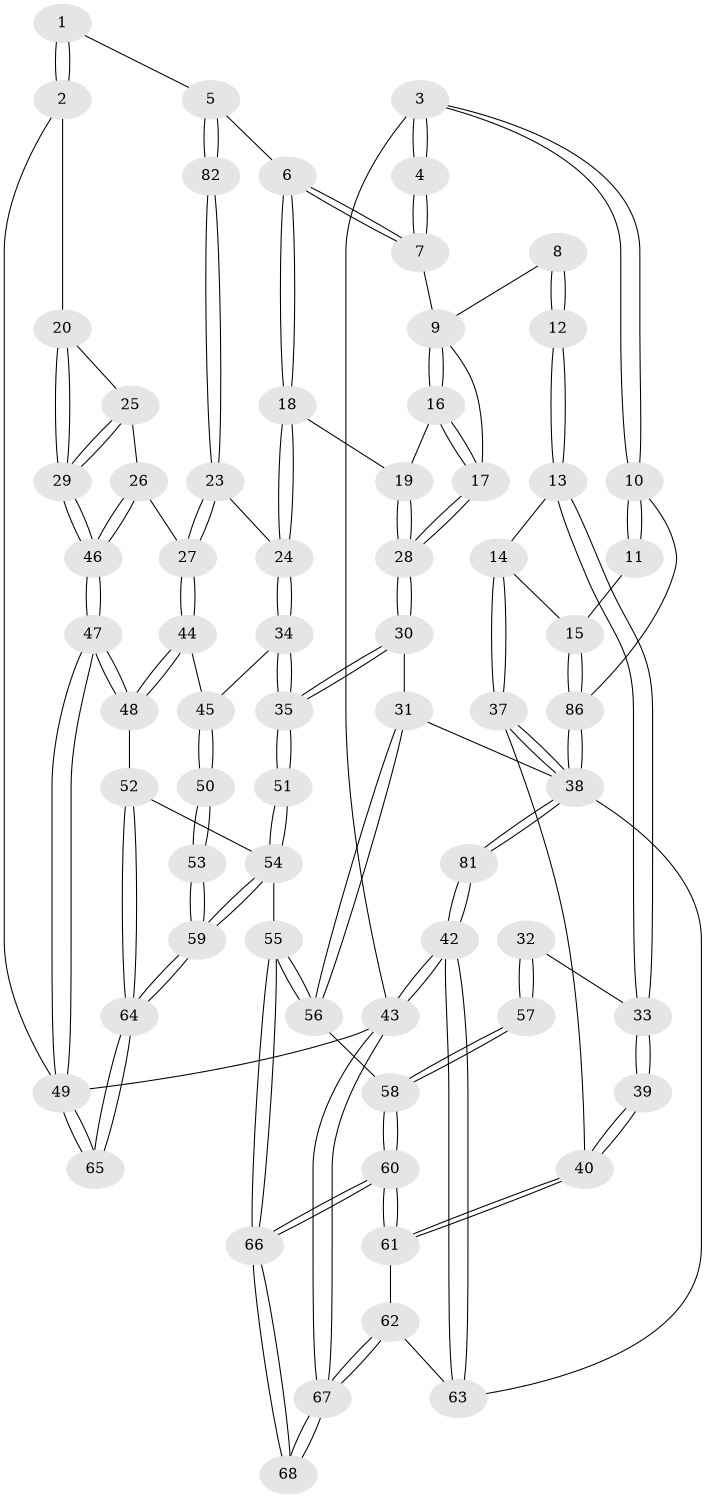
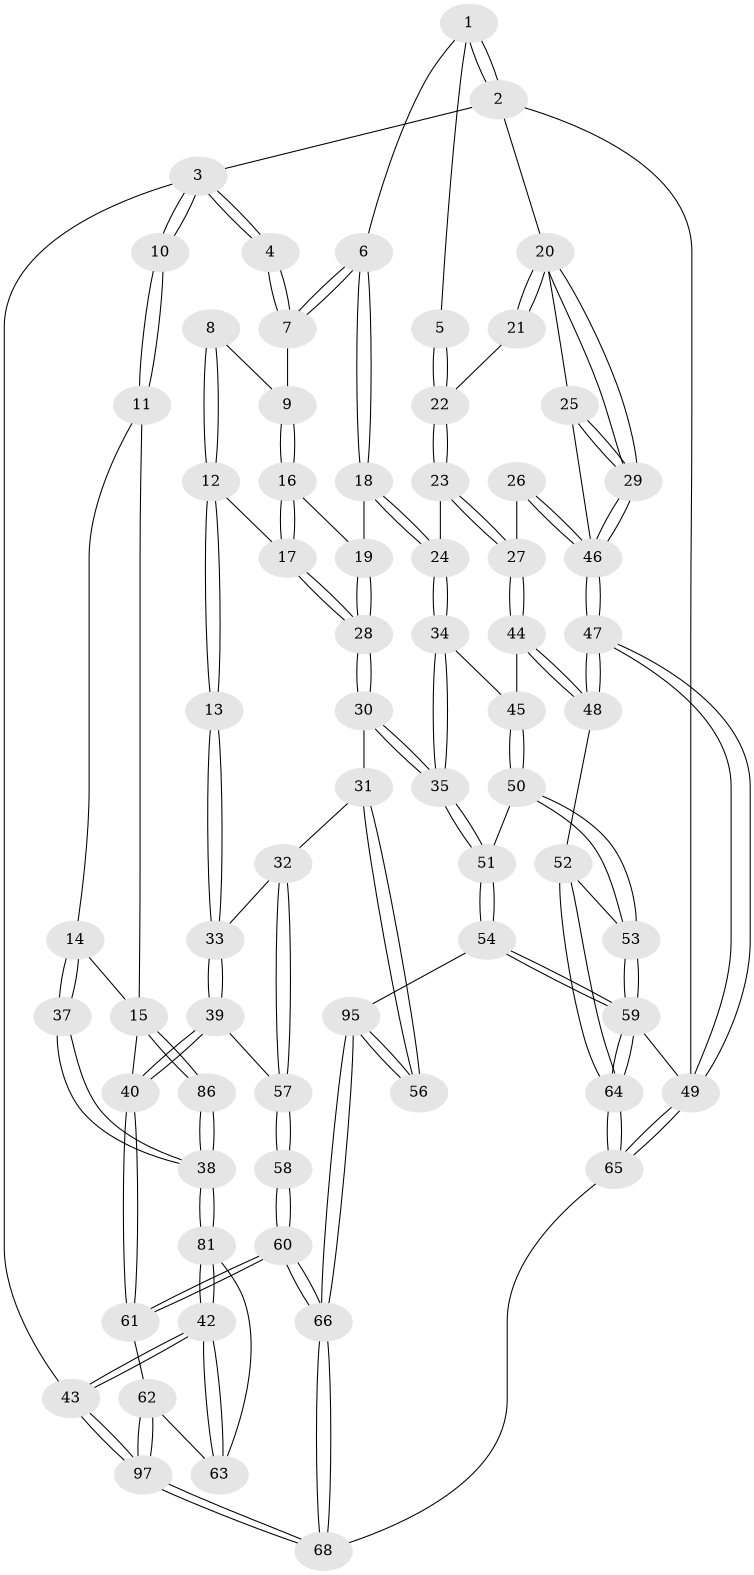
edge "5" -- "6": now "1" -- "6"
edge "2" -- "3": added
node "82": label "82" -> "22"
node "21": added
edge "9" -- "17": now "12" -- "17"
edge "25" -- "26": now "25" -- "46"
edge "13" -- "14": now "11" -- "14"
edge "10" -- "86": removed
edge "31" -- "38": now "31" -- "32"
edge "52" -- "54": now "52" -- "53"
edge "50" -- "51": added
edge "37" -- "40": now "15" -- "40"
node "55": label "55" -> "95"
edge "56" -- "58": removed
edge "39" -- "57": added
edge "43" -- "49": now "59" -- "49"
edge "38" -- "63": now "81" -- "63"
edge "65" -- "68": added
node "67": label "67" -> "97"
